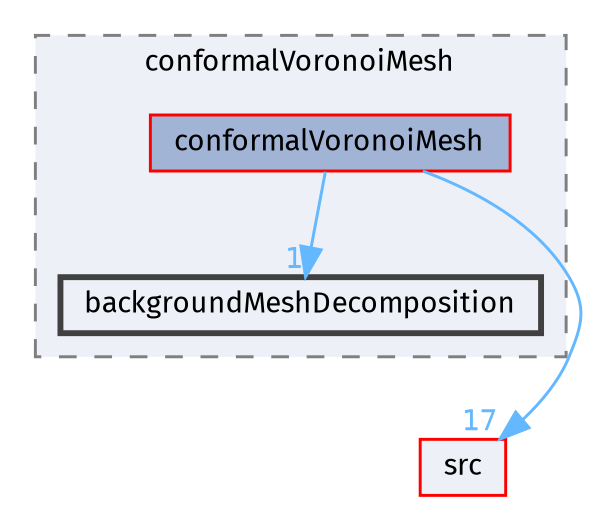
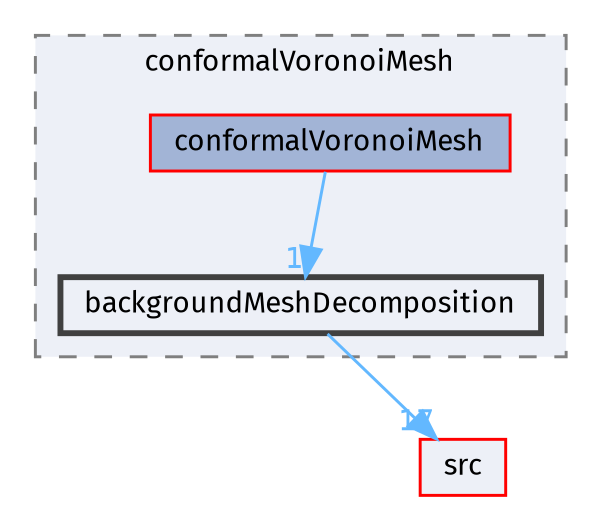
edge "conformalVoronoiMesh" -> "src": now "backgroundMeshDecomposition" -> "src"
